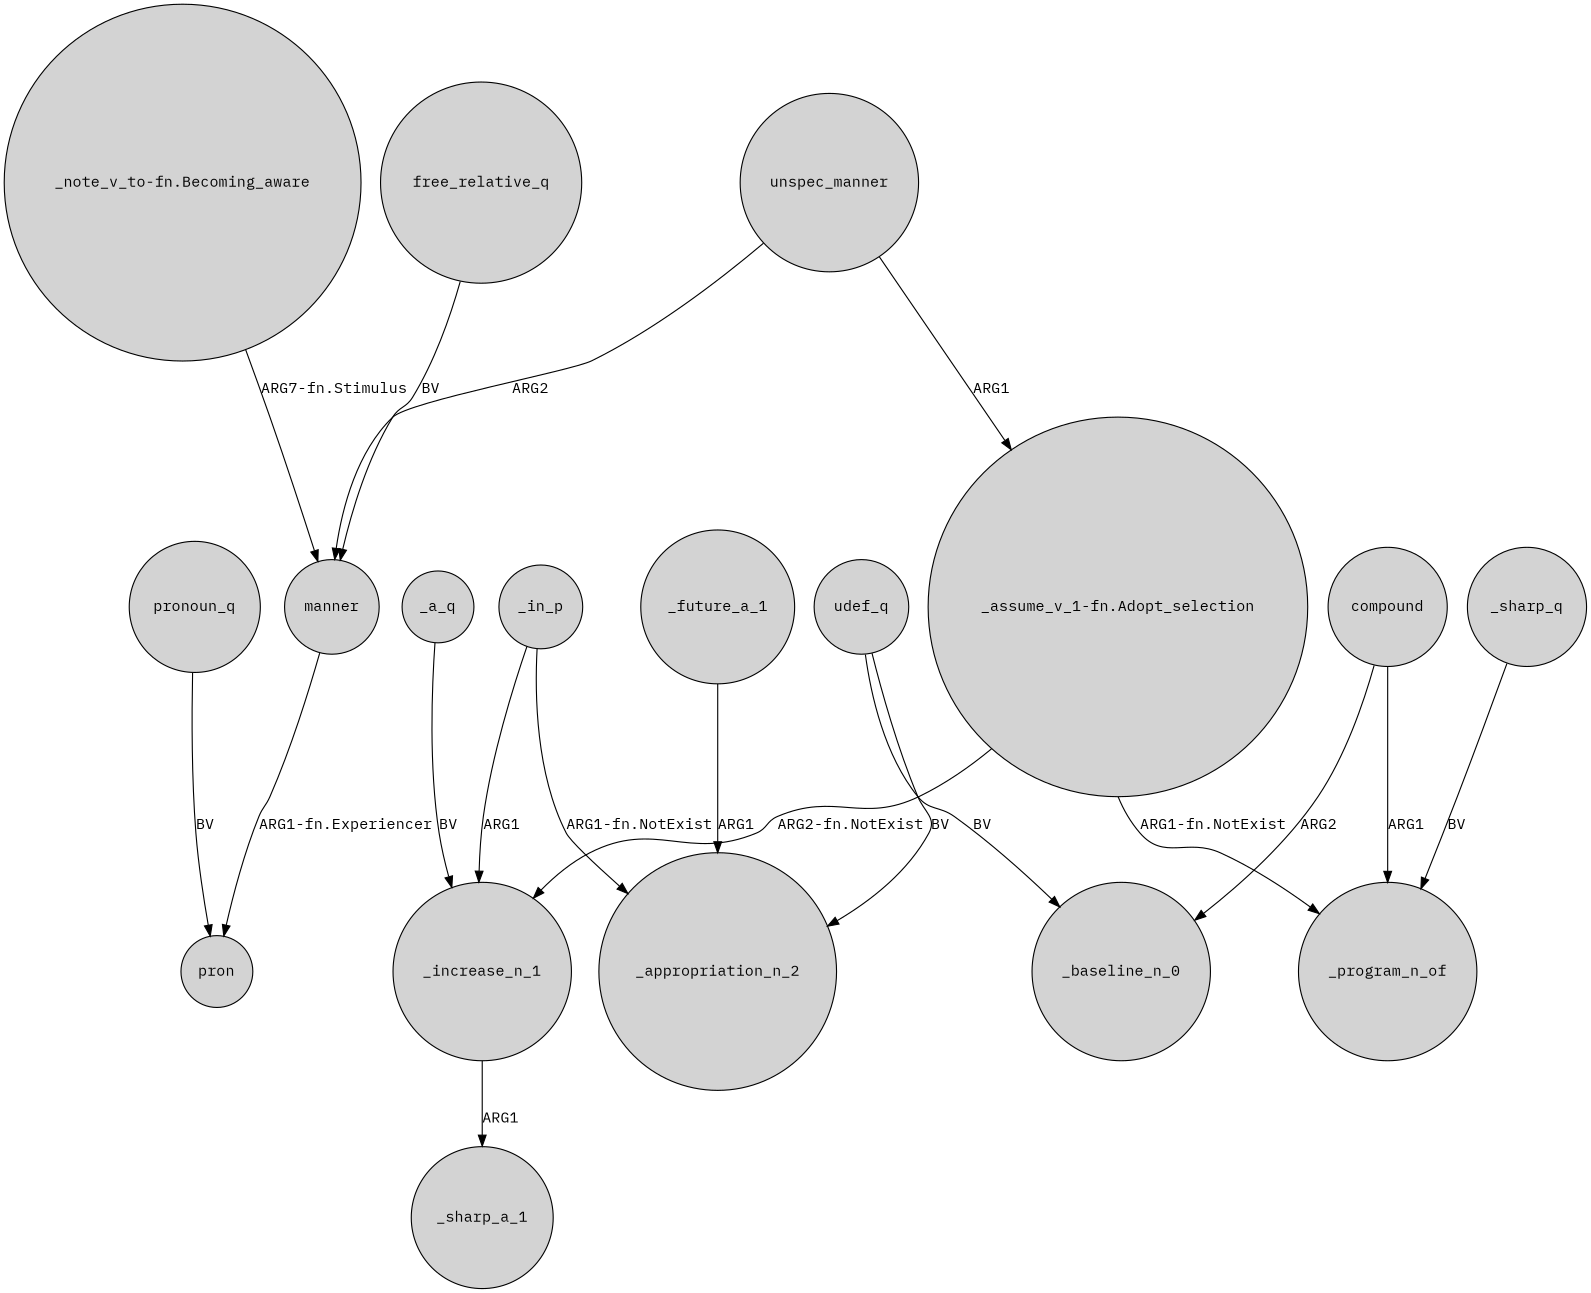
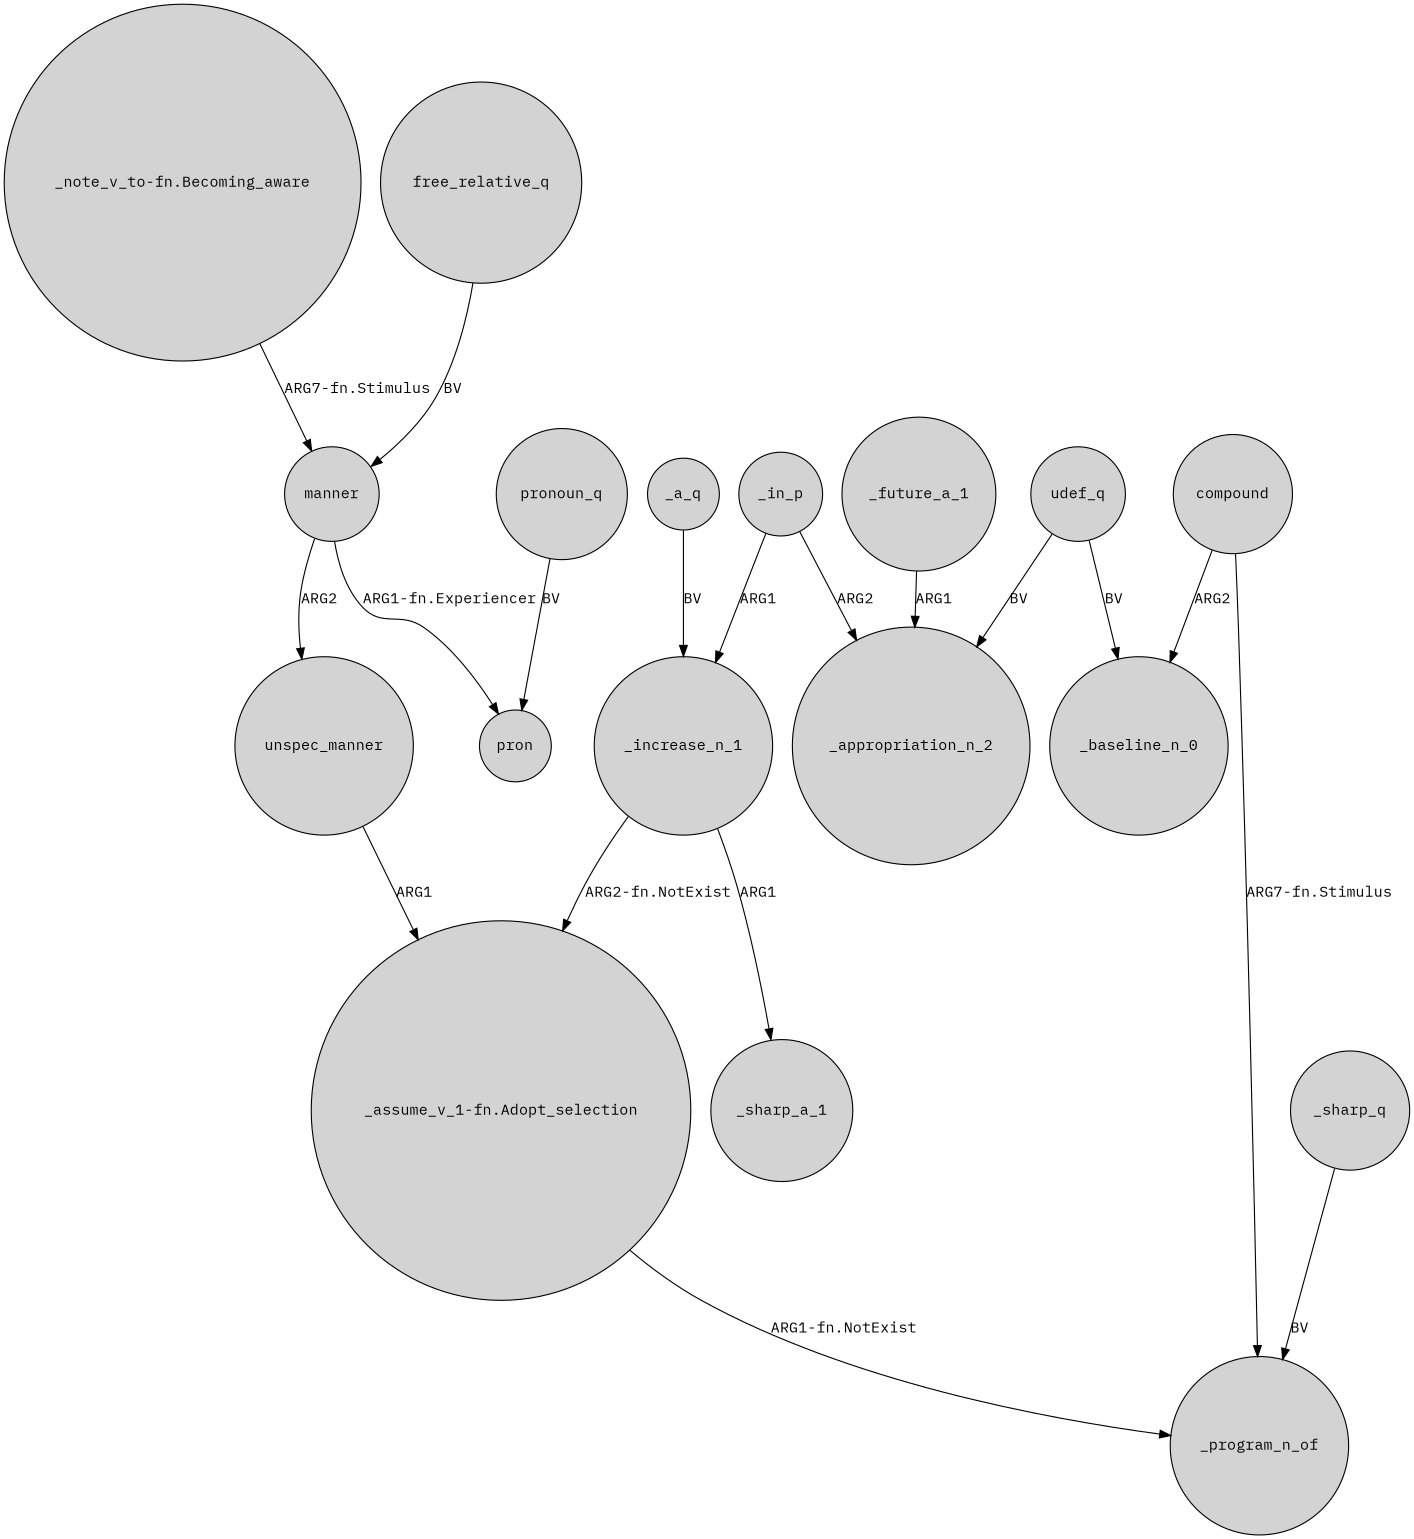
edge "unspec_manner" -> "manner": reversed
edge "_in_p" -> "_appropriation_n_2": label "ARG1-fn.NotExist" -> "ARG2"
edge "_assume_v_1-fn.Adopt_selection" -> "_increase_n_1": reversed
edge "compound" -> "_program_n_of": label "ARG1" -> "ARG7-fn.Stimulus"
